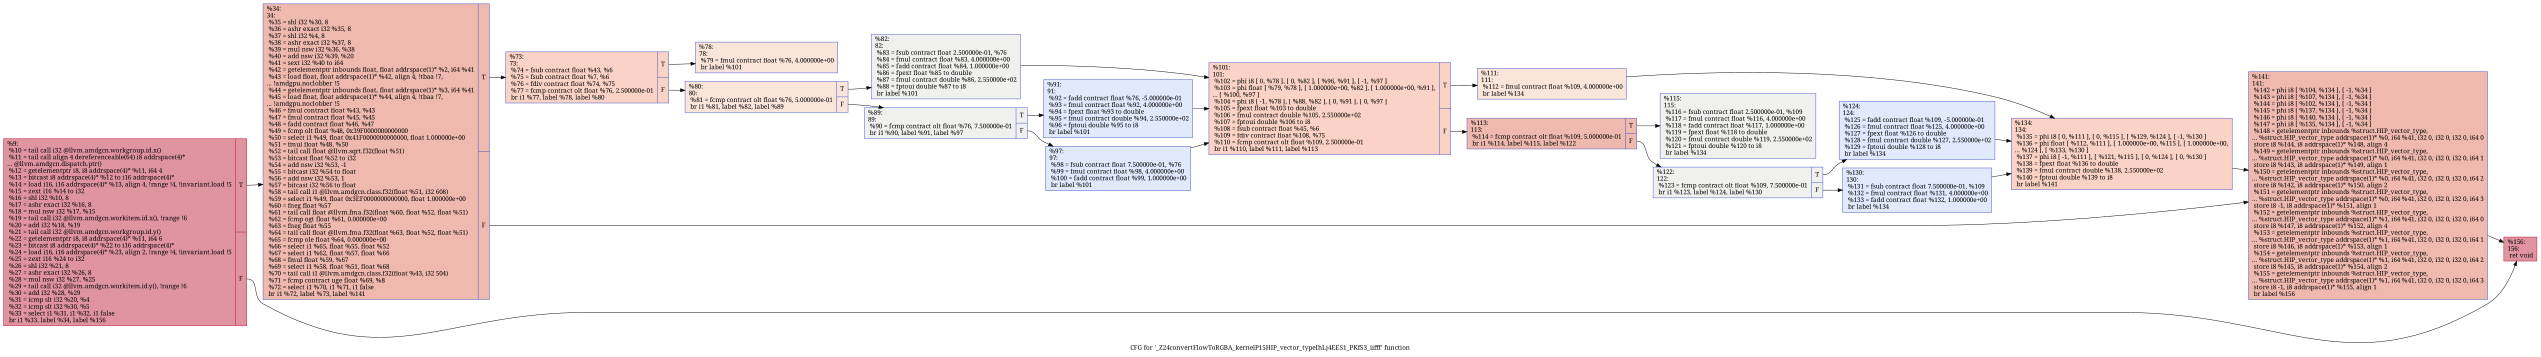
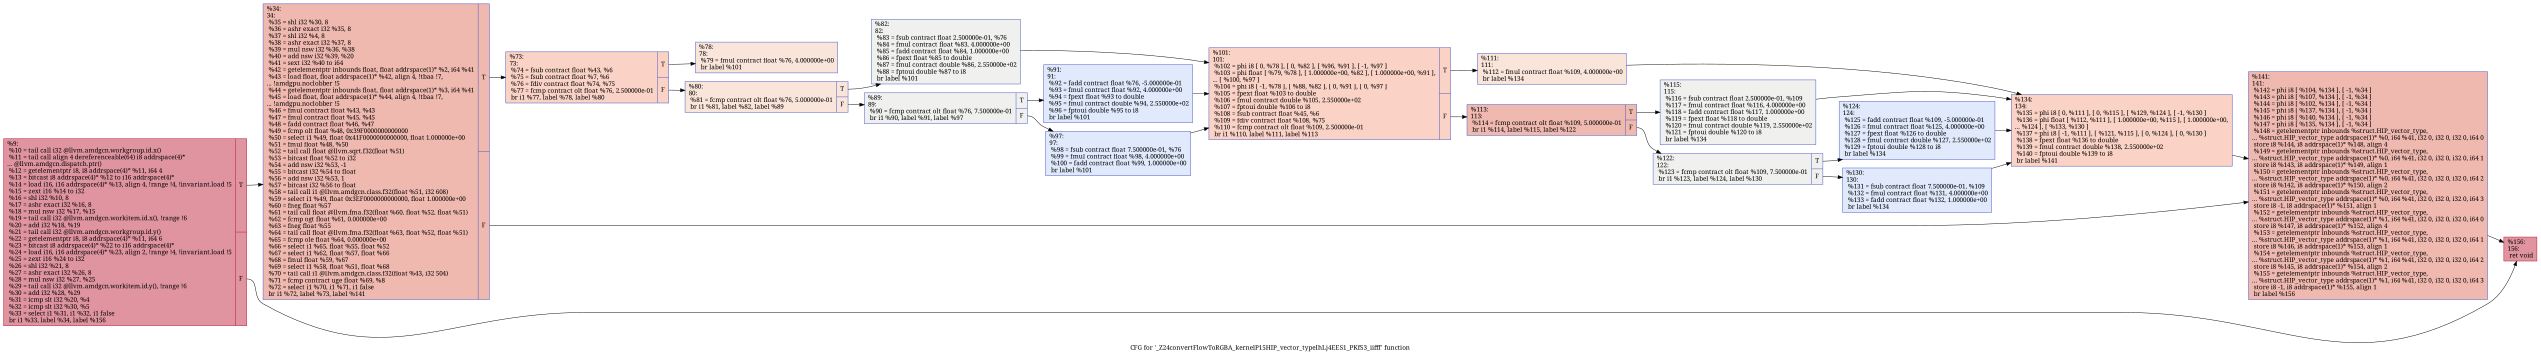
edge "%115:" -> "%134:": added
